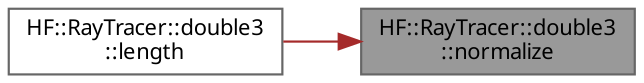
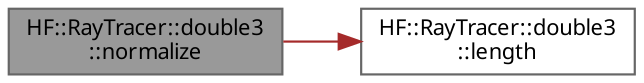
edge "HF::RayTracer::double3 ::length" -> "HF::RayTracer::double3 ::normalize": reversed
